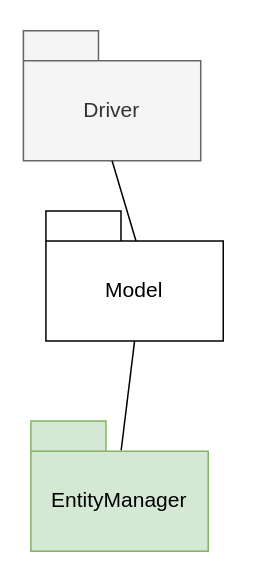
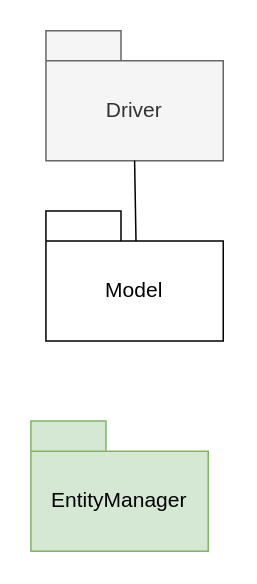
node "Driver": moved (112, 96) -> (134, 96)
edge "Model" -- "EntityManager": removed
